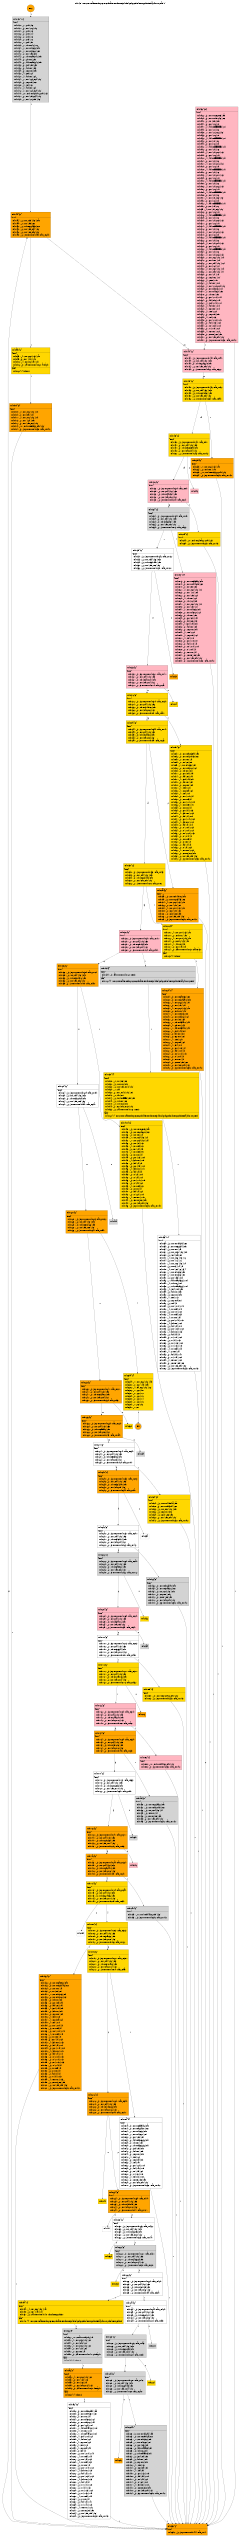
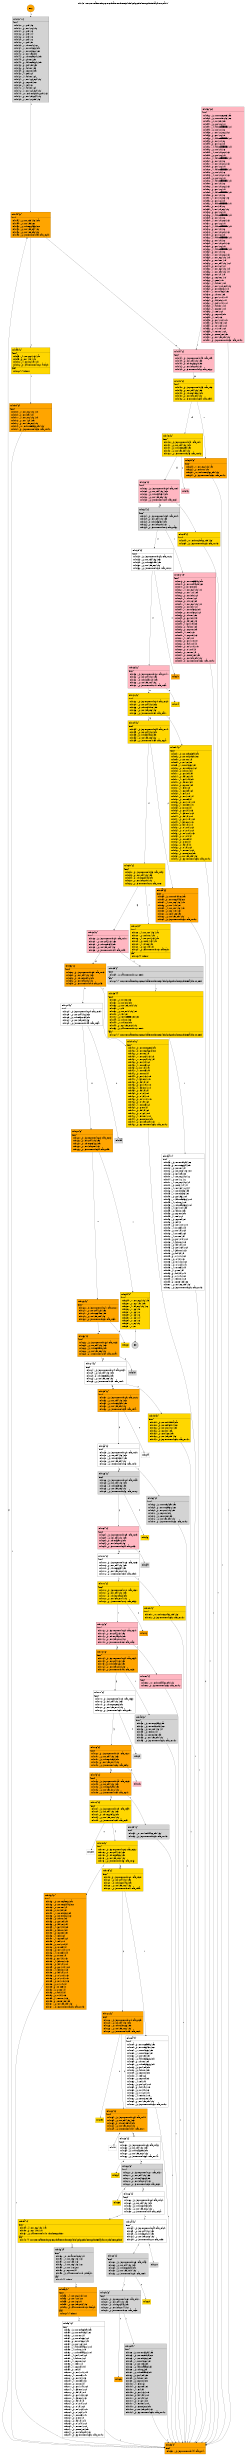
node "0x401c29 [114]": removed
node "Exit": fillcolor orange -> lightgrey
